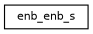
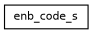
node "enb_enb_s": label "enb_enb_s" -> "enb_code_s"
